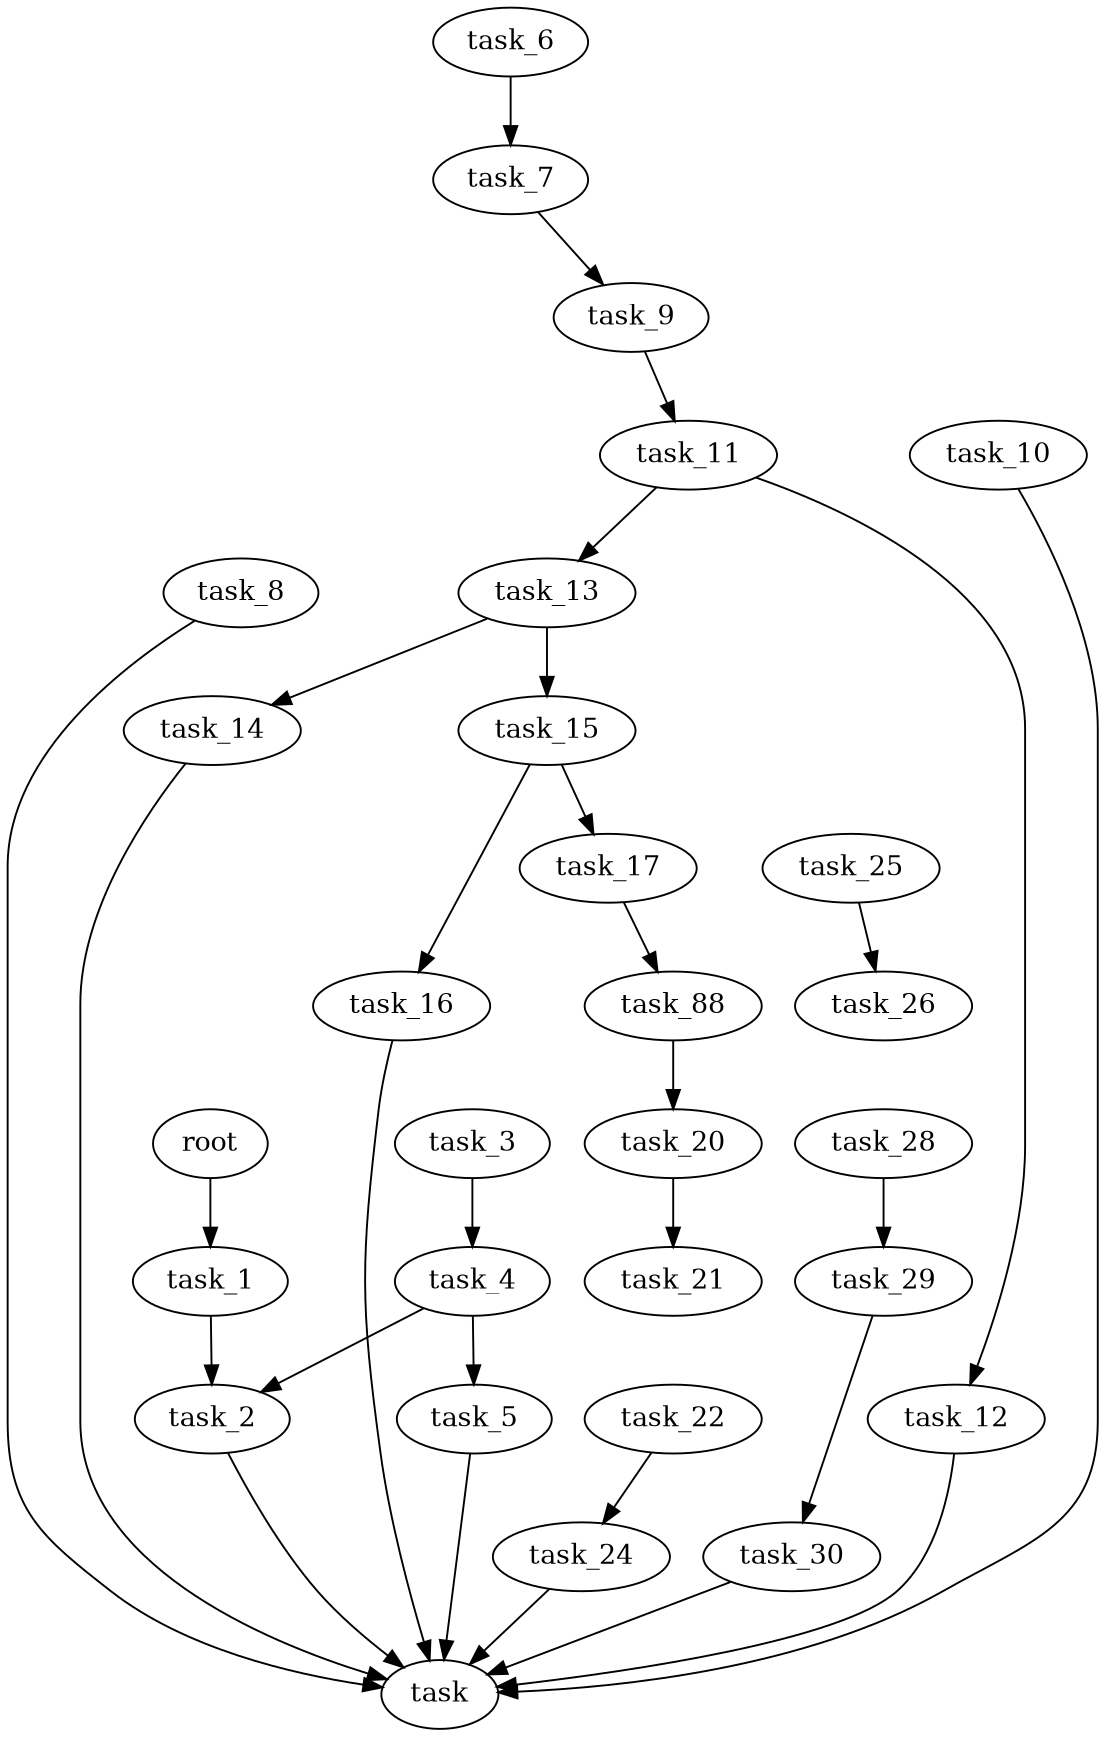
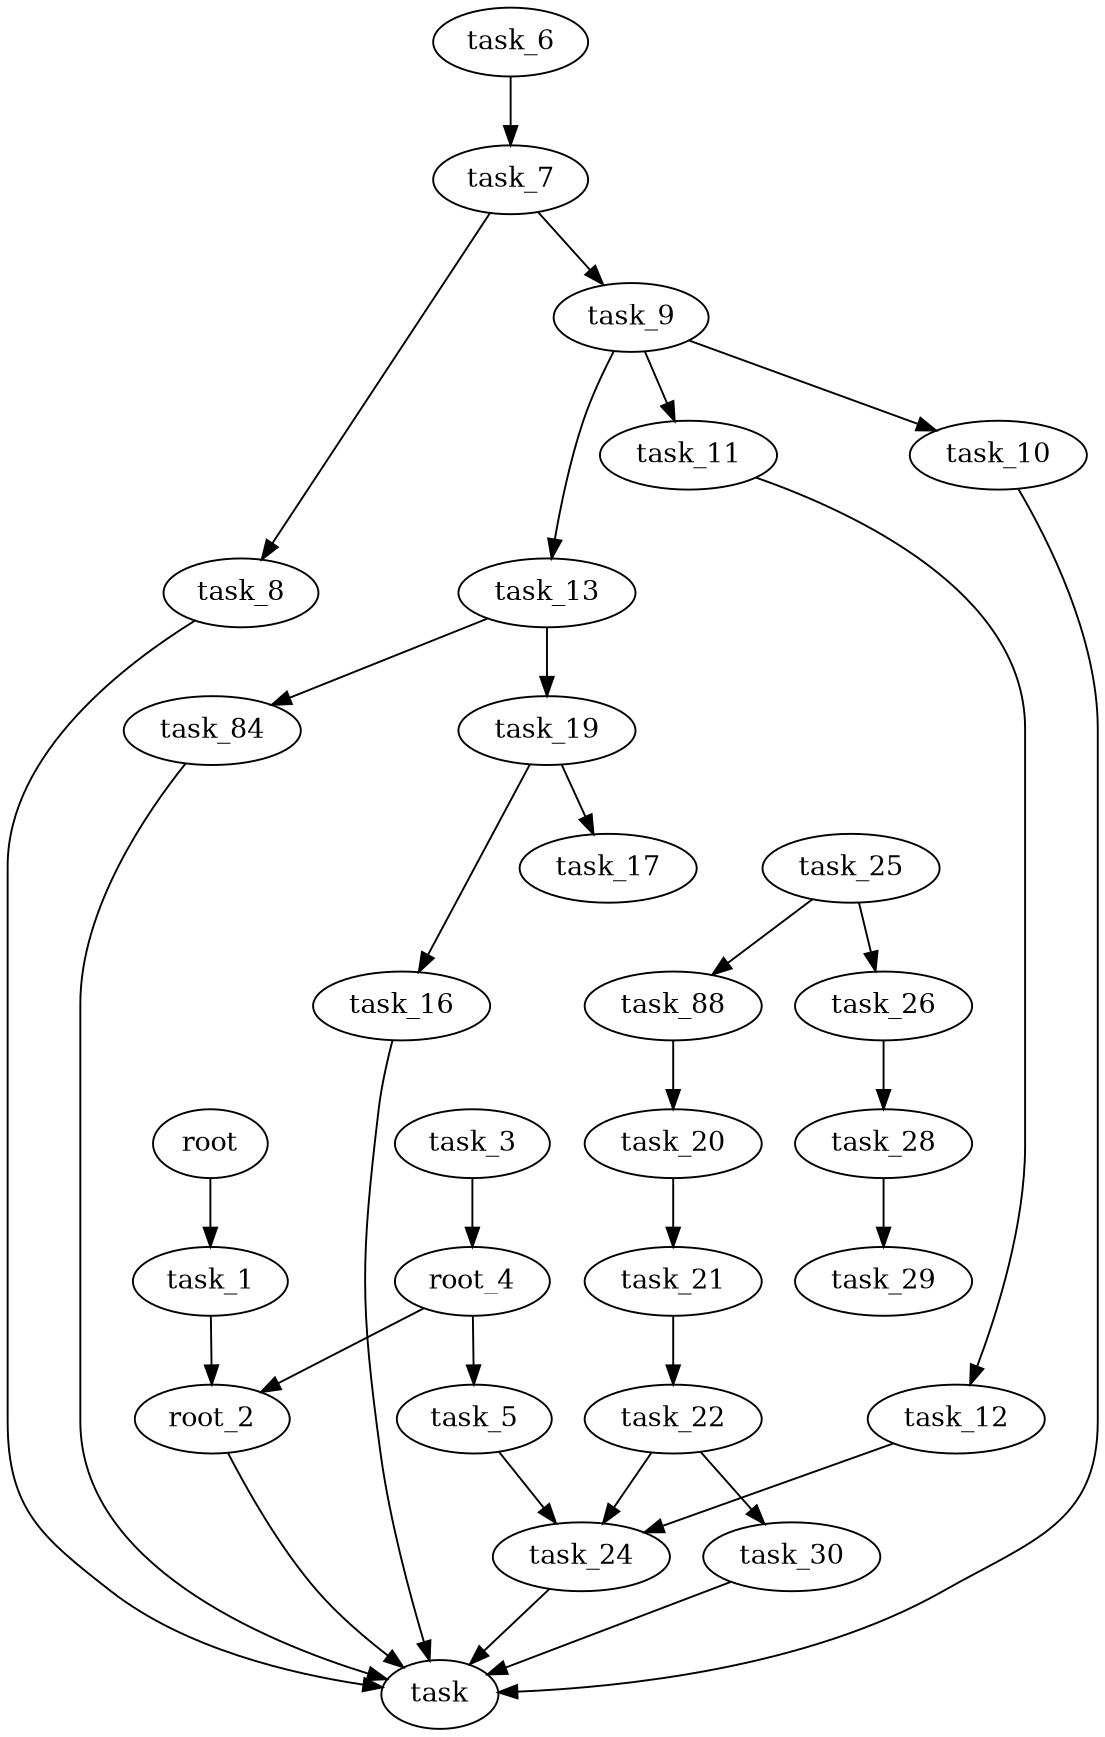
edge "task_7" -> "task_8": added
edge "task_9" -> "task_10": added
edge "task_11" -> "task_13": now "task_9" -> "task_13"
node "task_14": label "task_14" -> "task_84"
node "task_15": label "task_15" -> "task_19"
edge "task_17" -> "task_88": now "task_25" -> "task_88"
edge "task_26" -> "task_28": added
node "task_4": label "task_4" -> "root_4"
edge "task_21" -> "task_22": added
edge "task_29" -> "task_30": now "task_22" -> "task_30"
node "task_2": label "task_2" -> "root_2"
edge "task_5" -> "task": now "task_5" -> "task_24"
edge "task_12" -> "task": now "task_12" -> "task_24"
